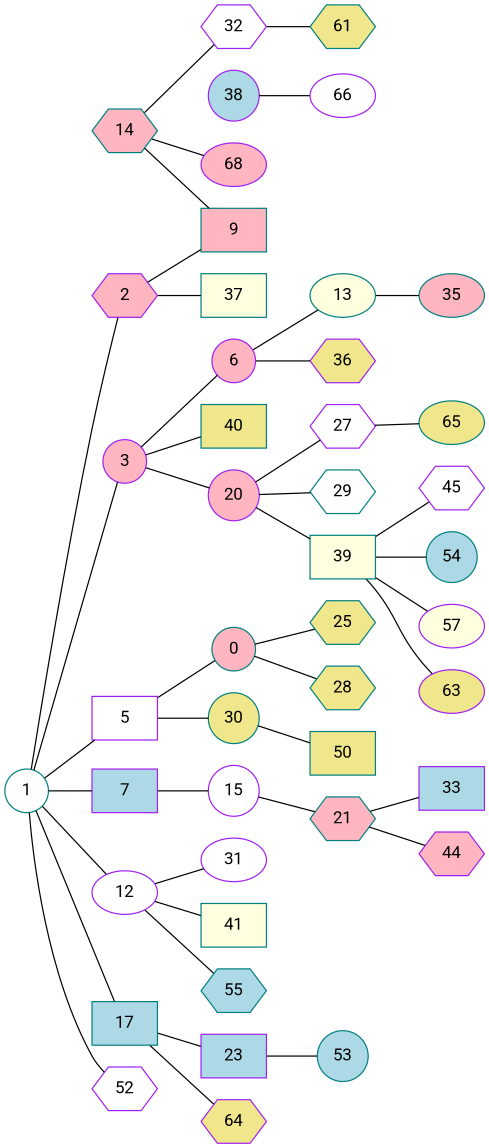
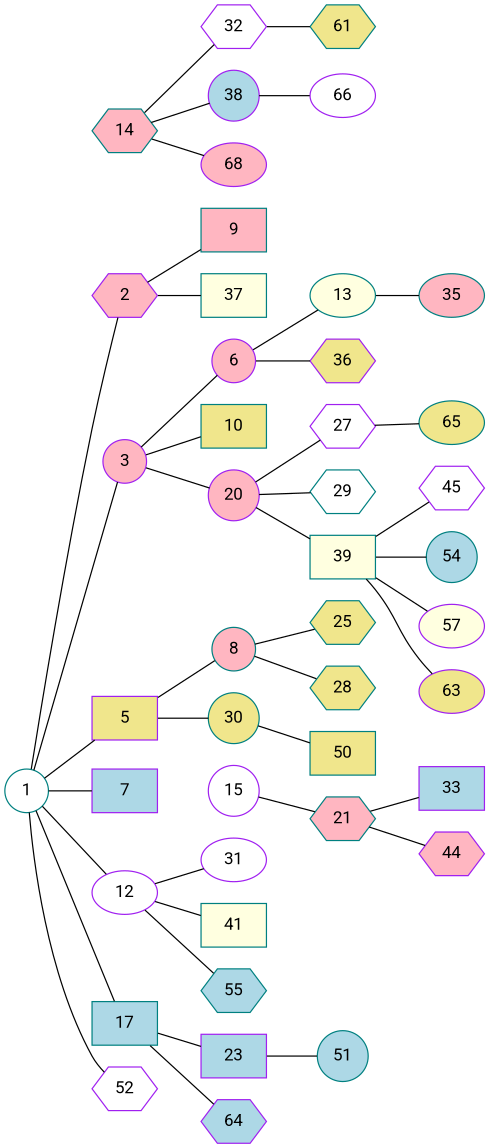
edge "14" -- "9": now "14" -- "38"
node "40": label "40" -> "10"
node "0": label "0" -> "8"
node "5": fillcolor white -> khaki
edge "7" -- "15": removed
node "53": label "53" -> "51"
node "64": fillcolor khaki -> lightblue
